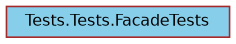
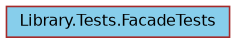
node "Tests.Tests.FacadeTests": label "Tests.Tests.FacadeTests" -> "Library.Tests.FacadeTests"
